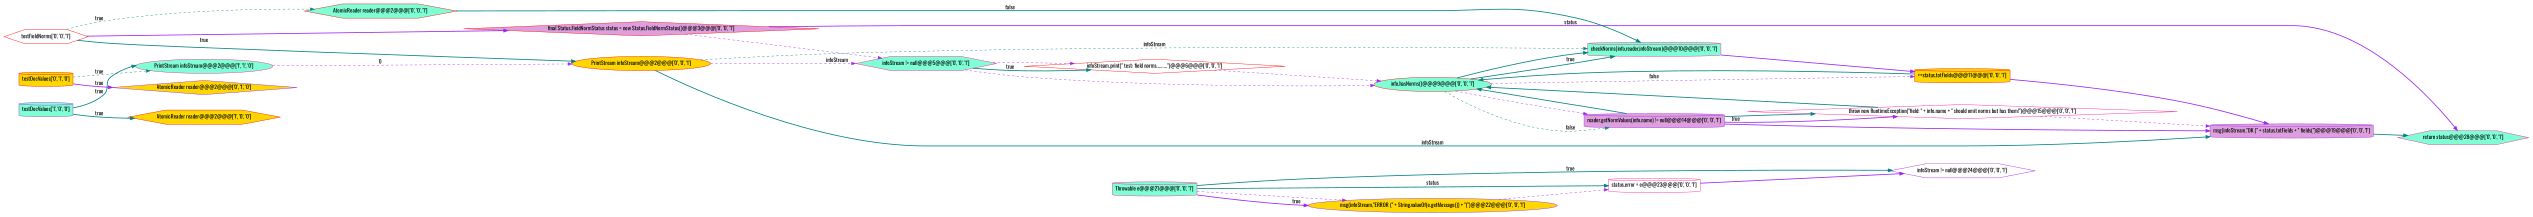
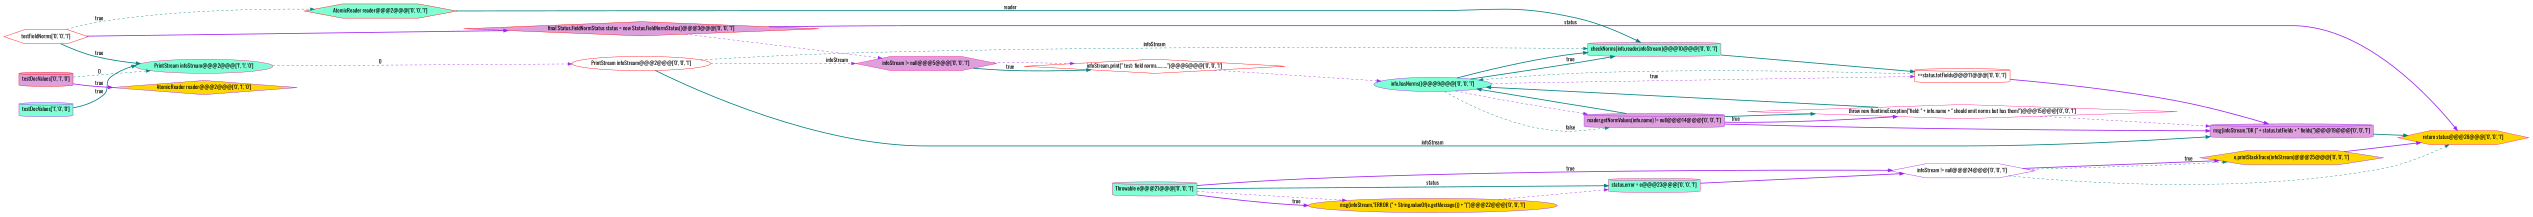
edge "AtomicReader reader@@@2@@@['0', '0', '1']" -> "checkNorms(info,reader,infoStream)@@@10@@@['0', '0', '1']": label "false" -> "reader"
edge "testFieldNorms['0', '0', '1']" -> "PrintStream infoStream@@@2@@@['0', '0', '1']": now "testFieldNorms['0', '0', '1']" -> "PrintStream infoStream@@@2@@@['1', '1', '0']"
edge "checkNorms(info,reader,infoStream)@@@10@@@['0', '0', '1']" -> "++status.totFields@@@11@@@['0', '0', '1']": color purple -> teal
node "PrintStream infoStream@@@2@@@['0', '0', '1']": fillcolor gold -> white
node "infoStream != null@@@5@@@['0', '0', '1']": fillcolor aquamarine -> plum
edge "++status.totFields@@@11@@@['0', '0', '1']" -> "info.hasNorms()@@@9@@@['0', '0', '1']": style bold -> dashed
edge "testDocValues['0', '1', '0']" -> "PrintStream infoStream@@@2@@@['1', '1', '0']": label "true" -> "0"
node "++status.totFields@@@11@@@['0', '0', '1']": fillcolor gold -> white
edge "info.hasNorms()@@@9@@@['0', '0', '1']" -> "++status.totFields@@@11@@@['0', '0', '1']": label "false" -> "true"
node "testDocValues['0', '1', '0']": fillcolor gold -> plum
edge "infoStream != null@@@5@@@['0', '0', '1']" -> "info.hasNorms()@@@9@@@['0', '0', '1']": removed
node "info.hasNorms()@@@9@@@['0', '0', '1']": color red -> purple
node "AtomicReader reader@@@2@@@['1', '0', '0']": removed
node "return status@@@28@@@['0', '0', '1']": fillcolor aquamarine -> gold
node "e.printStackTrace(infoStream)@@@25@@@['0', '0', '1']": added
edge "Throwable e@@@21@@@['0', '0', '1']" -> "infoStream != null@@@24@@@['0', '0', '1']": color teal -> purple
edge "infoStream != null@@@24@@@['0', '0', '1']" -> "return status@@@28@@@['0', '0', '1']": added
node "status.error = e@@@23@@@['0', '0', '1']": fillcolor white -> aquamarine
